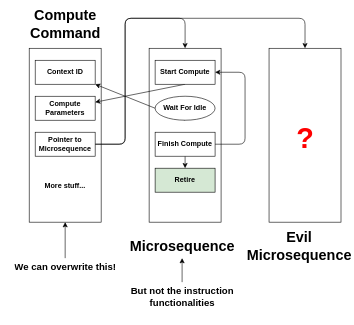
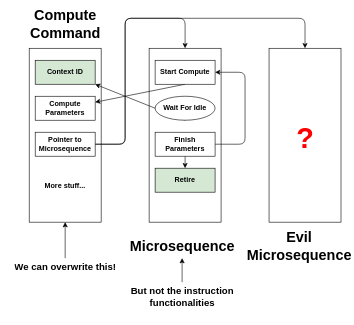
node "Context ID": fillcolor #ffffff -> #d5e8d4
node "Finish Compute": label "Finish Compute" -> "Finish Parameters"
